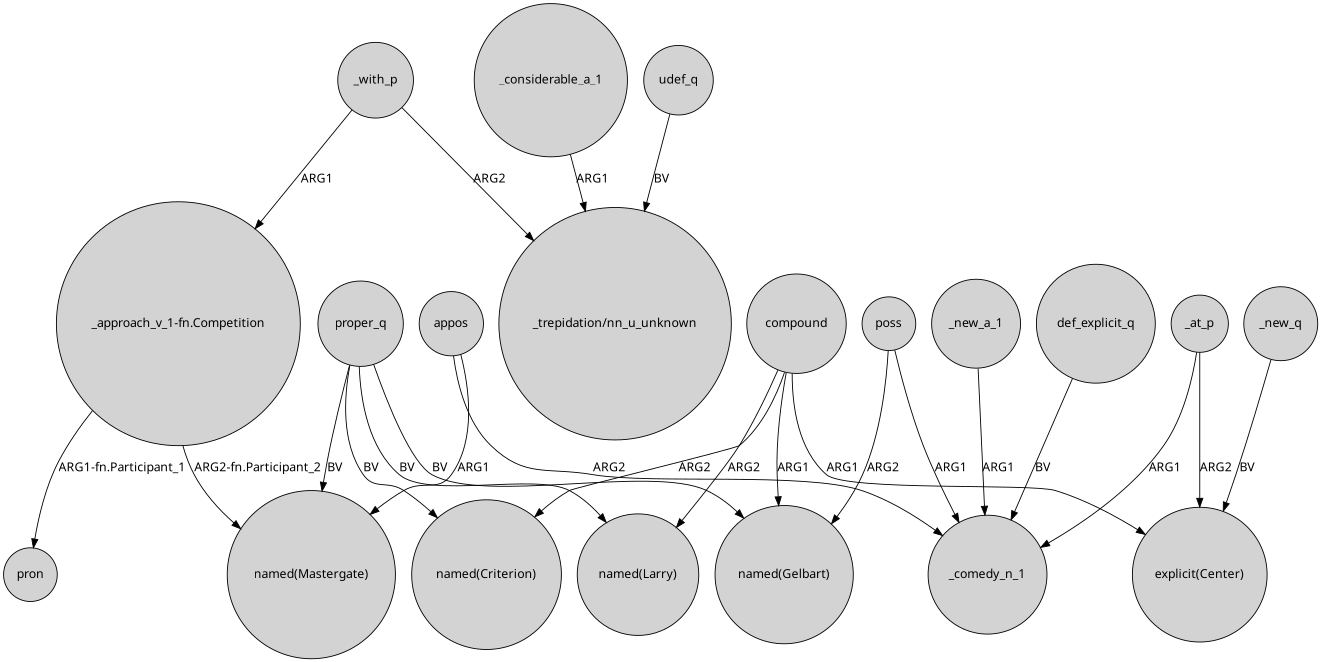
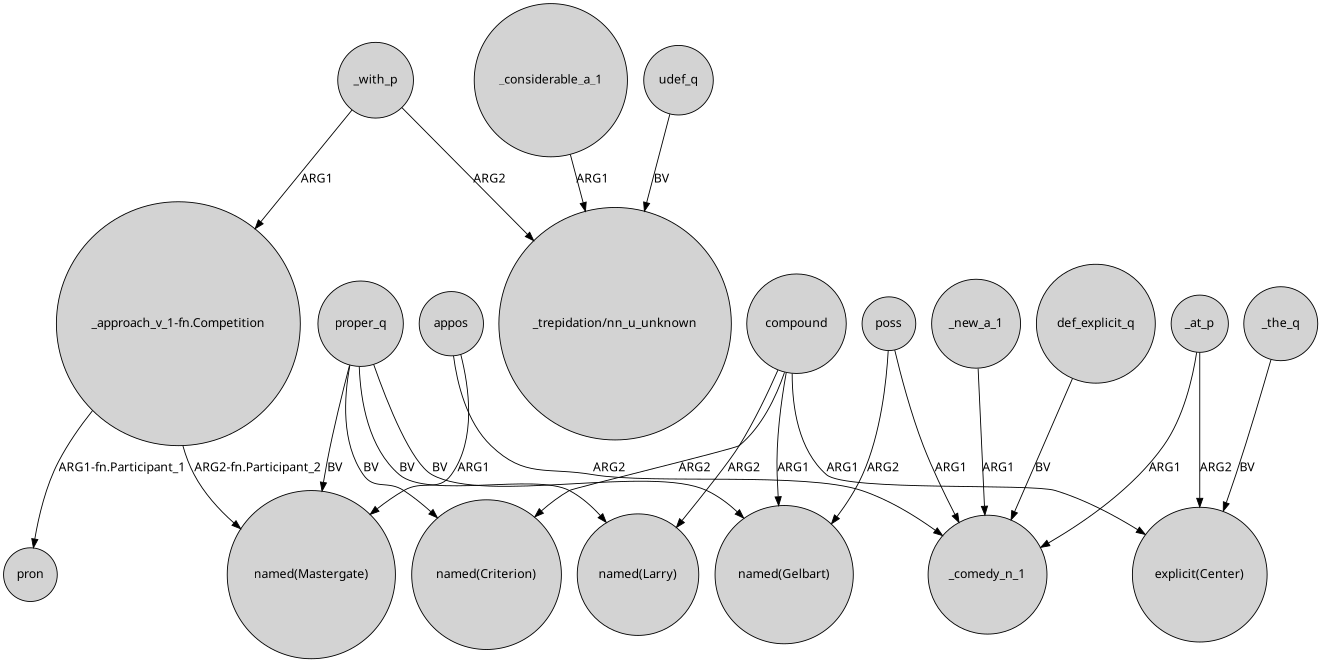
node "_new_q": label "_new_q" -> "_the_q"
